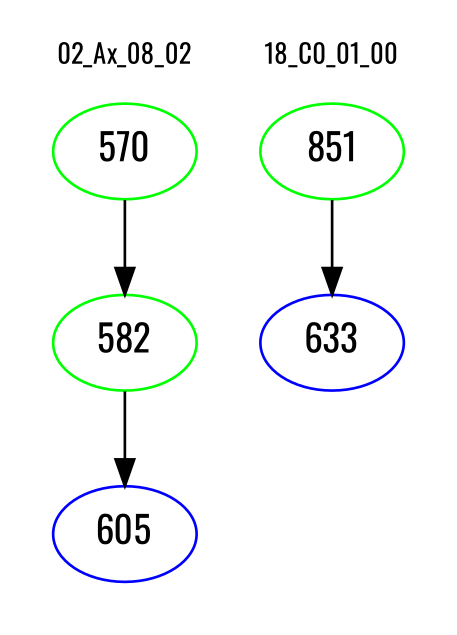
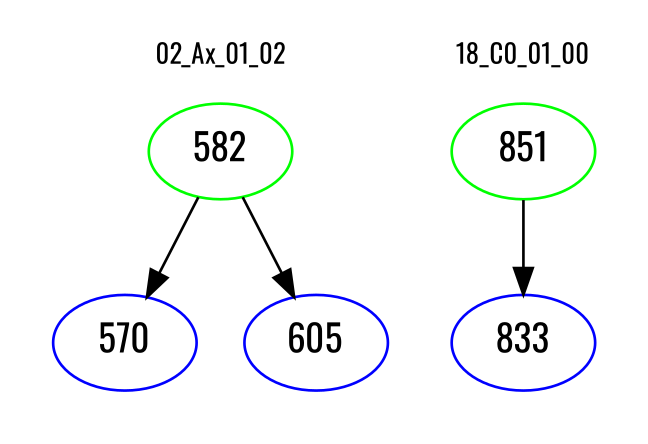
cluster "02_Ax_08_02": label "02_Ax_08_02" -> "02_Ax_01_02"
node "570": color green -> blue
edge "570" -> "582": reversed
node "633": label "633" -> "833"
